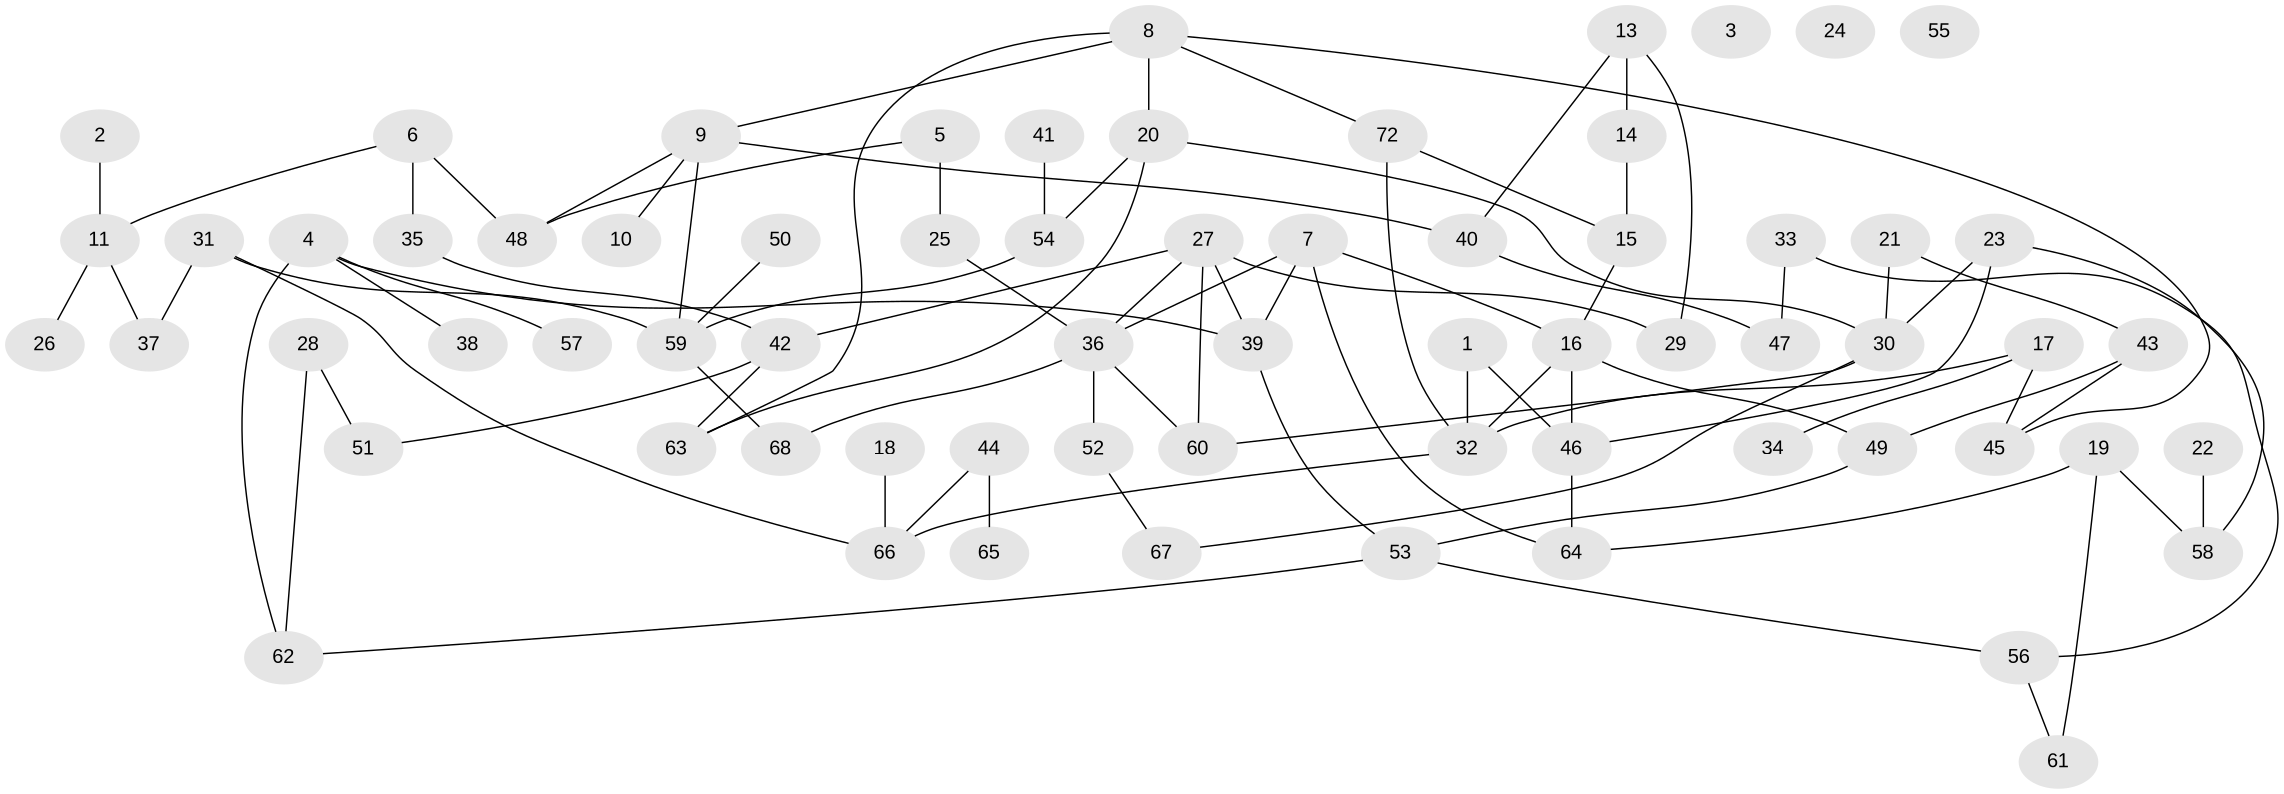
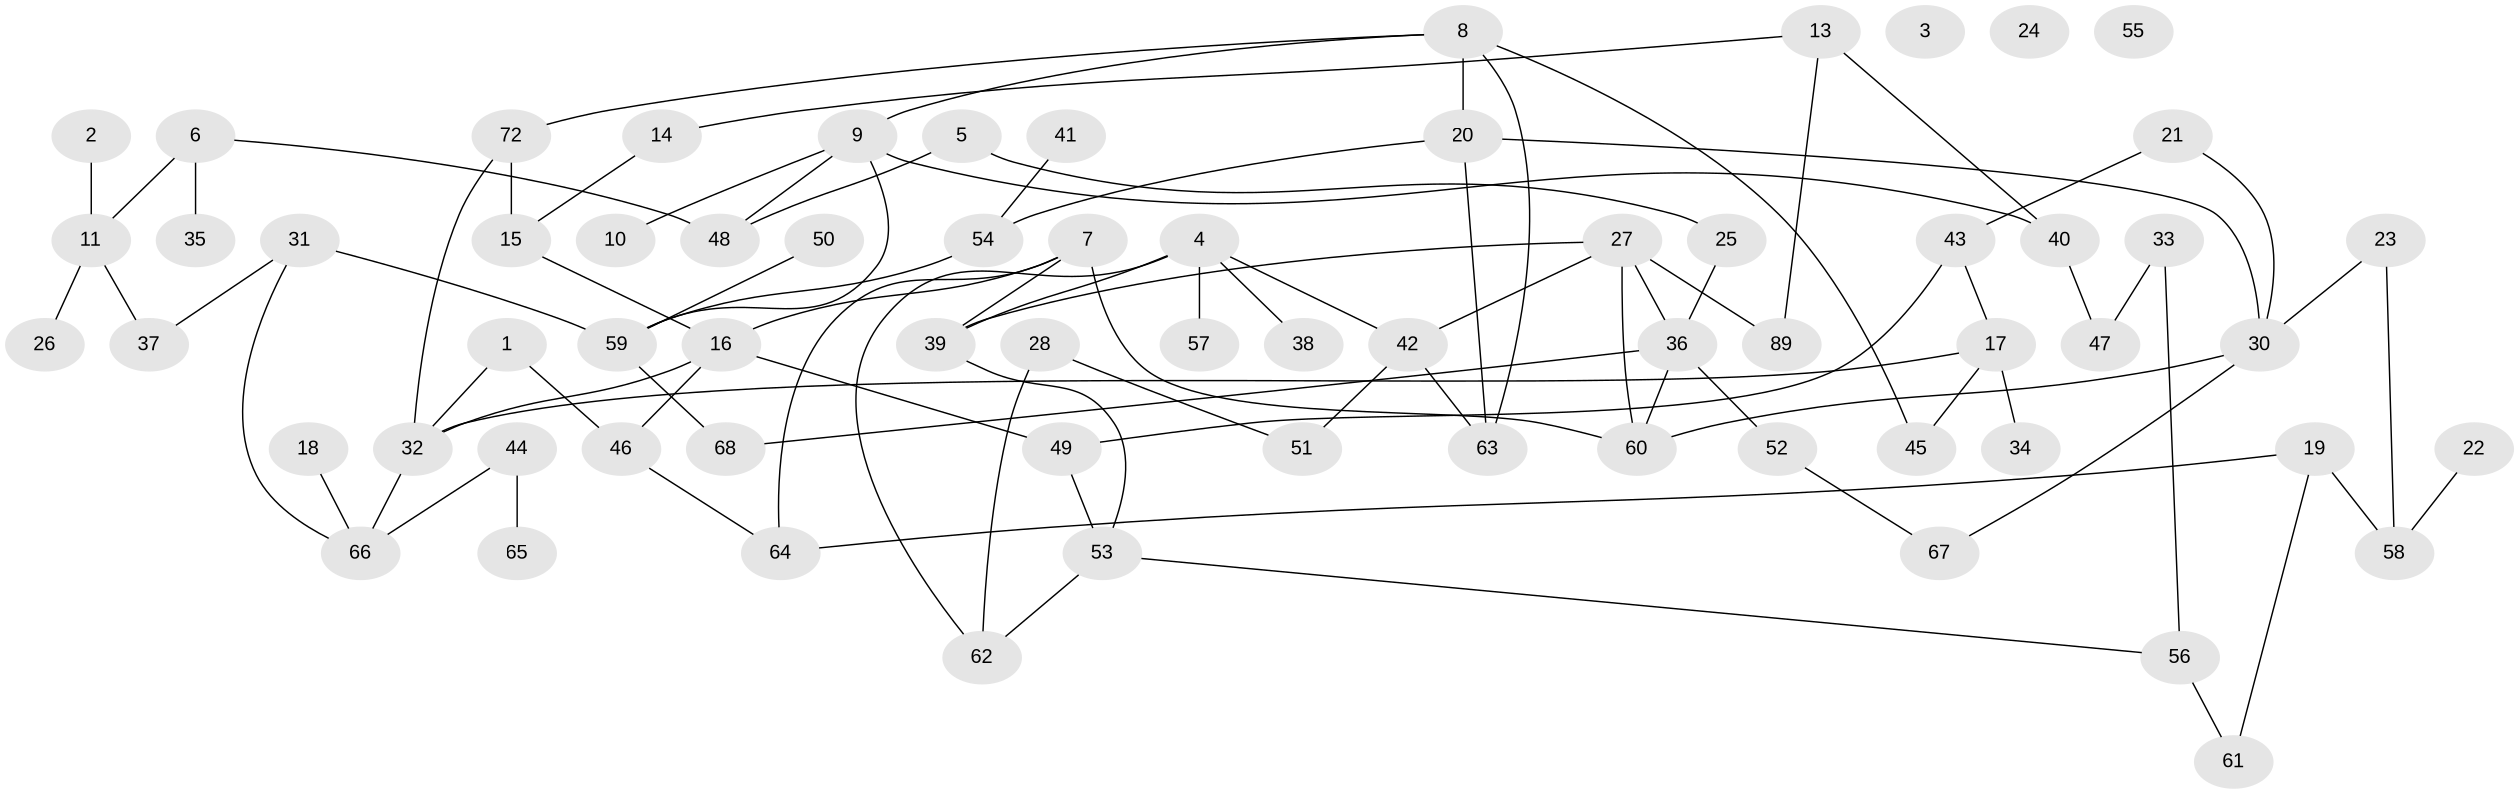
edge "7" -- "36": now "7" -- "60"
edge "35" -- "42": now "4" -- "42"
node "29": label "29" -> "89"
edge "43" -- "45": now "43" -- "17"
edge "23" -- "46": removed
